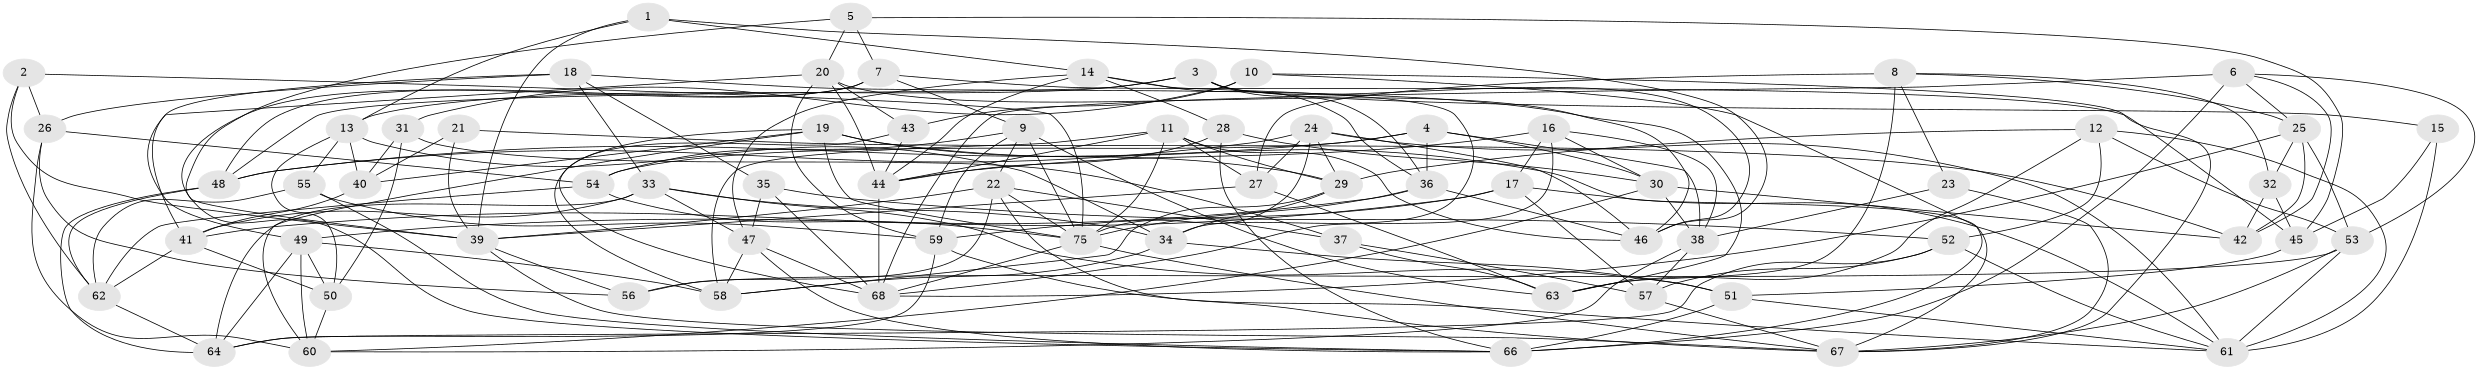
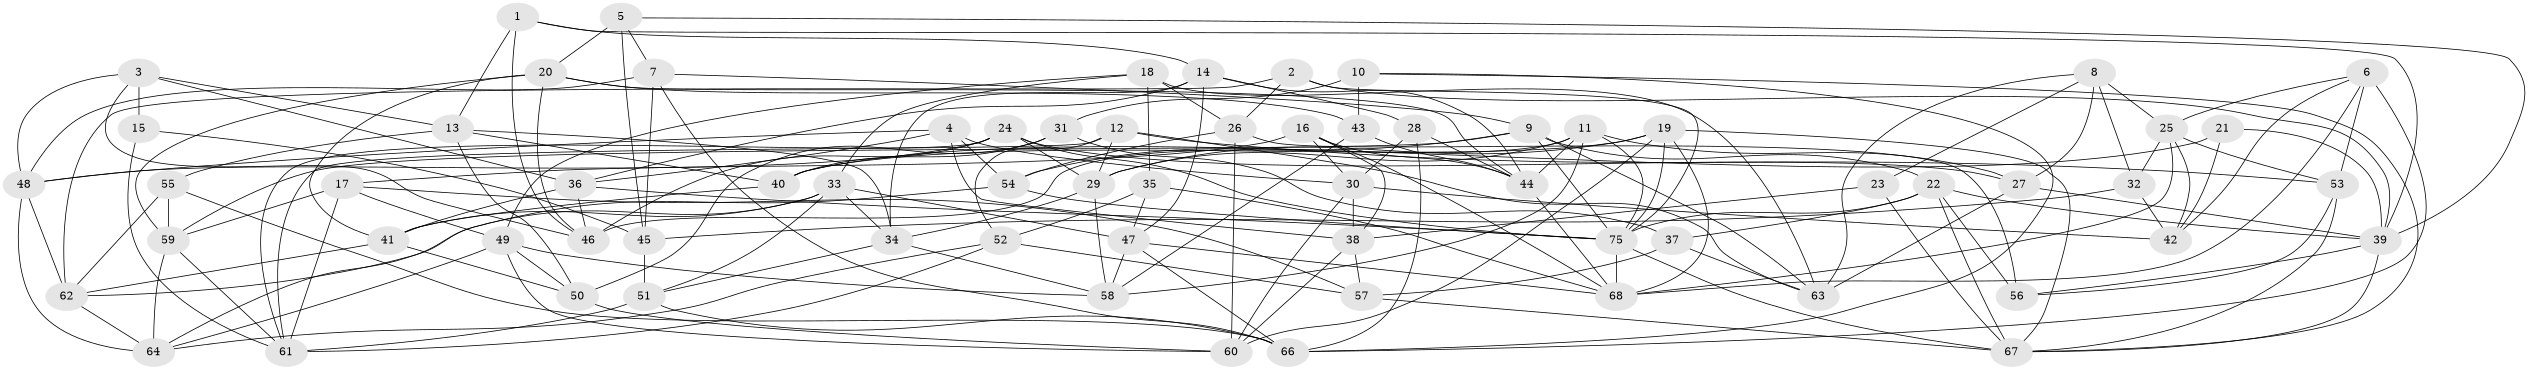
edge "53" -- "61": removed
